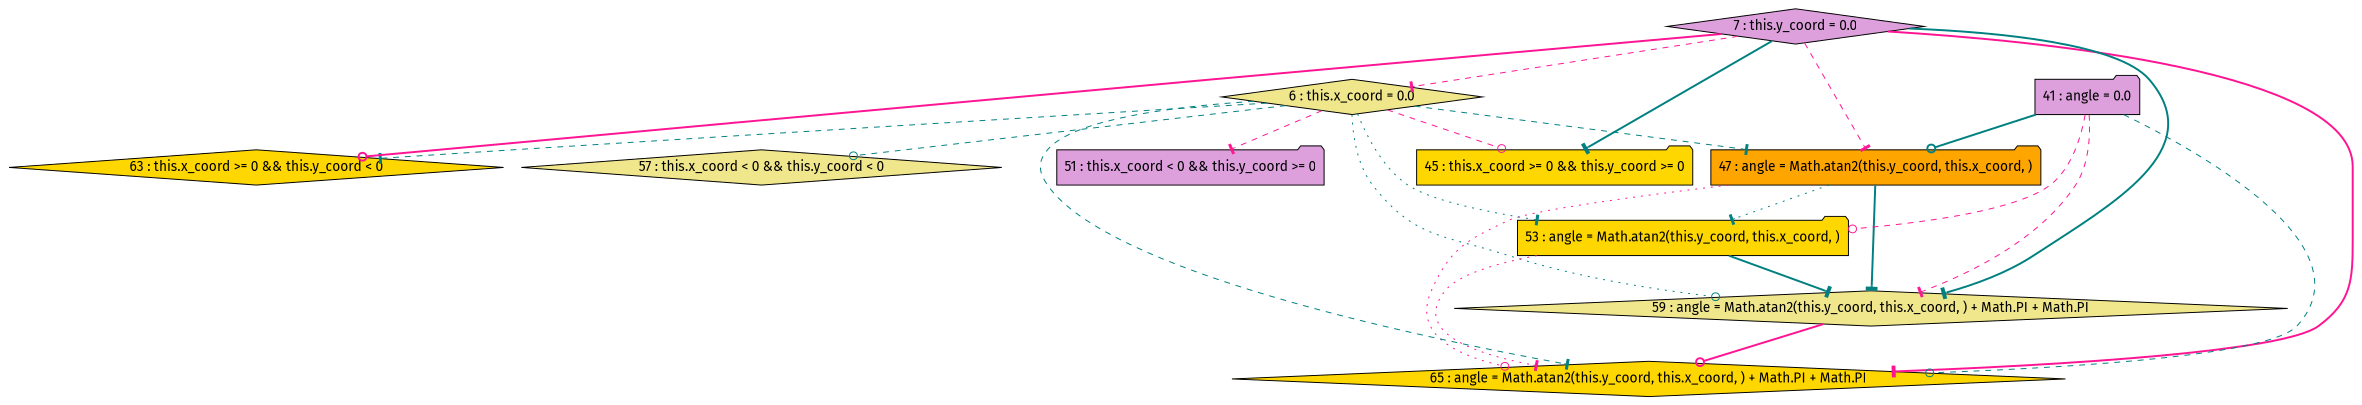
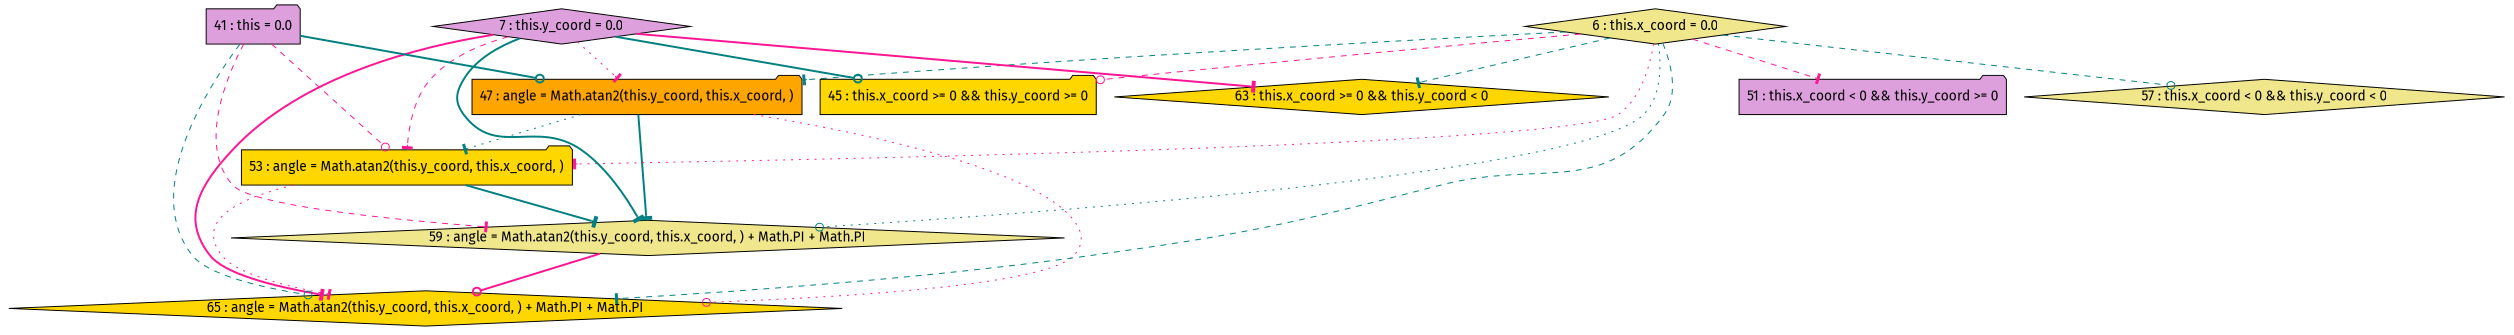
edge "7 : this.y_coord = 0.0" -> "6 : this.x_coord = 0.0": now "7 : this.y_coord = 0.0" -> "53 : angle = Math.atan2(this.y_coord, this.x_coord, )"
edge "7 : this.y_coord = 0.0" -> "45 : this.x_coord >= 0 && this.y_coord >= 0": arrowhead tee -> odot
edge "7 : this.y_coord = 0.0" -> "47 : angle = Math.atan2(this.y_coord, this.x_coord, )": style dashed -> dotted
edge "7 : this.y_coord = 0.0" -> "63 : this.x_coord >= 0 && this.y_coord < 0": arrowhead odot -> tee
node "41 : angle = 0.0": label "41 : angle = 0.0" -> "41 : this = 0.0"
edge "6 : this.x_coord = 0.0" -> "53 : angle = Math.atan2(this.y_coord, this.x_coord, )": color teal -> deeppink
